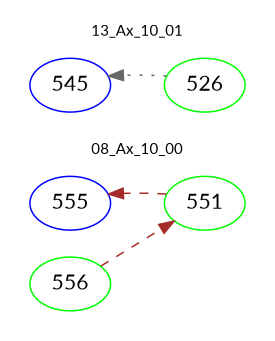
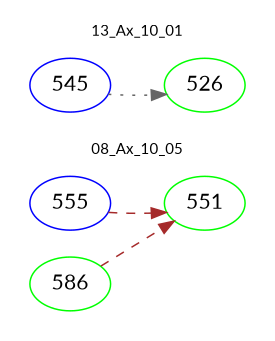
edge "526" -> "545": reversed
cluster "08_Ax_10_00": label "08_Ax_10_00" -> "08_Ax_10_05"
edge "551" -> "555": reversed
node "556": label "556" -> "586"
